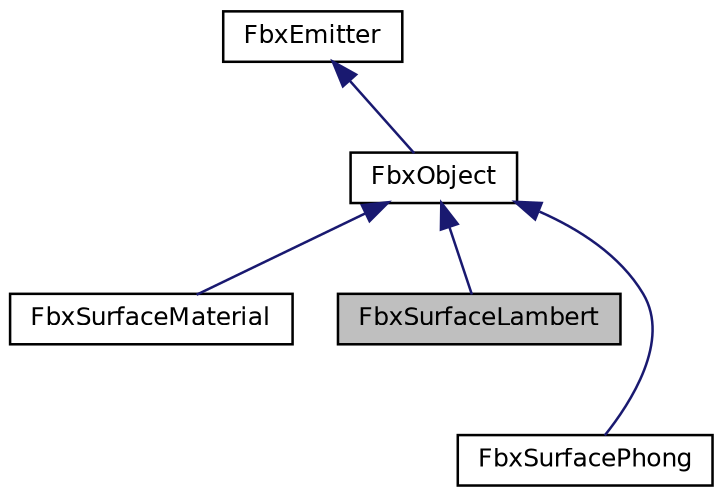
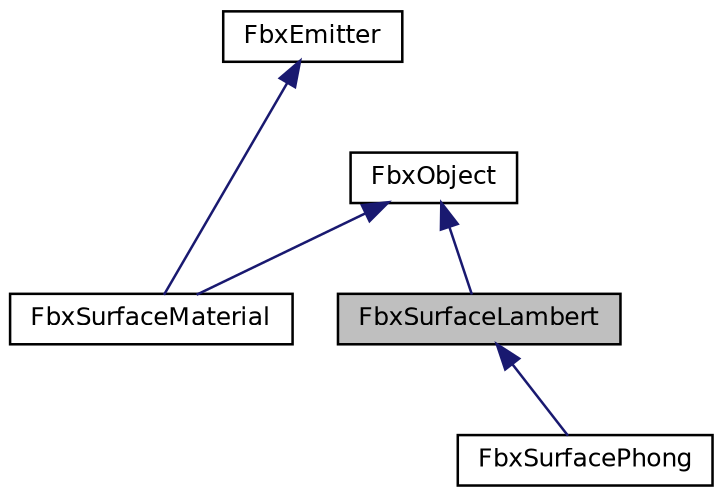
edge "FbxObject" -> "FbxEmitter": now "FbxSurfaceMaterial" -> "FbxEmitter"
edge "FbxSurfacePhong" -> "FbxObject": now "FbxSurfacePhong" -> "FbxSurfaceLambert"
